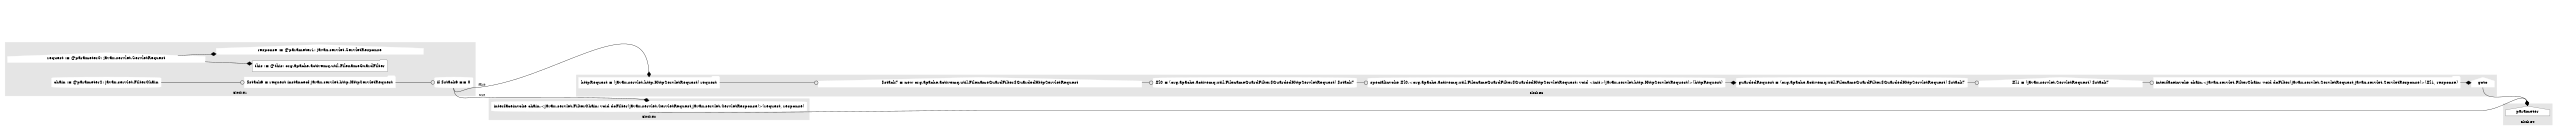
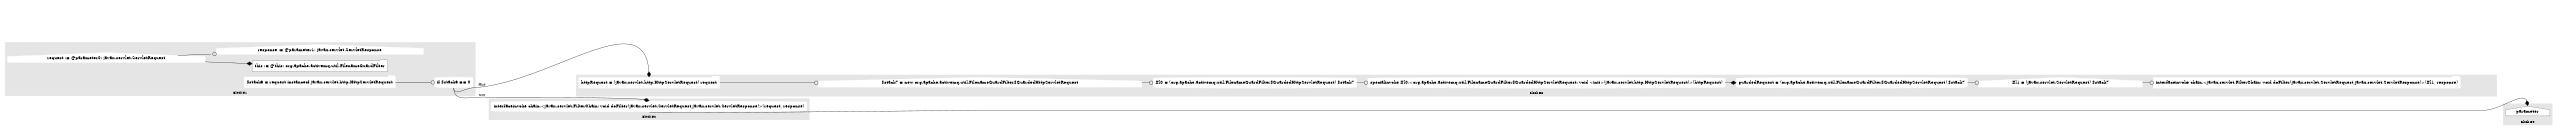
edge "request := @parameter0: javax.servlet.ServletRequest" -> "response := @parameter1: javax.servlet.ServletResponse": arrowhead diamond -> odot
node "chain := @parameter2: javax.servlet.FilterChain": removed
node "goto": removed
